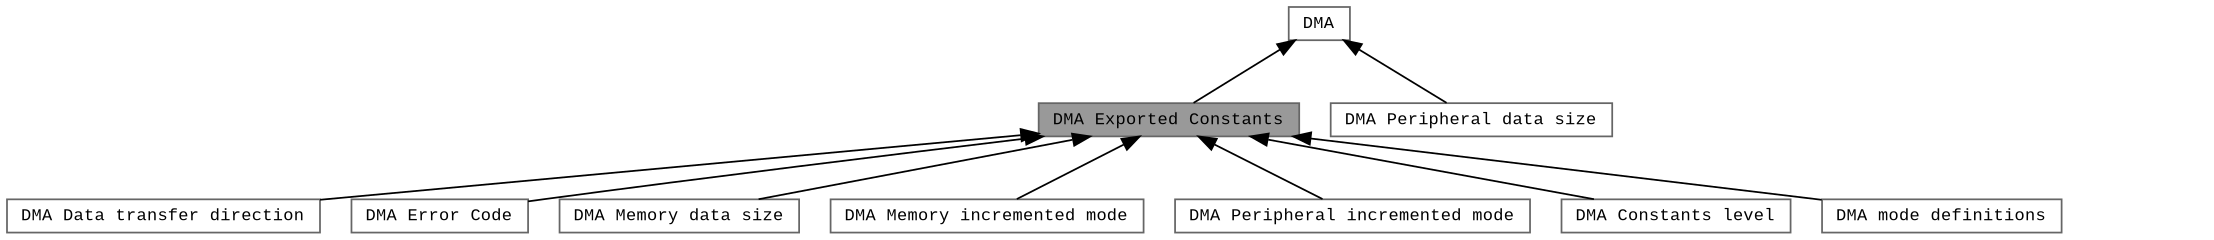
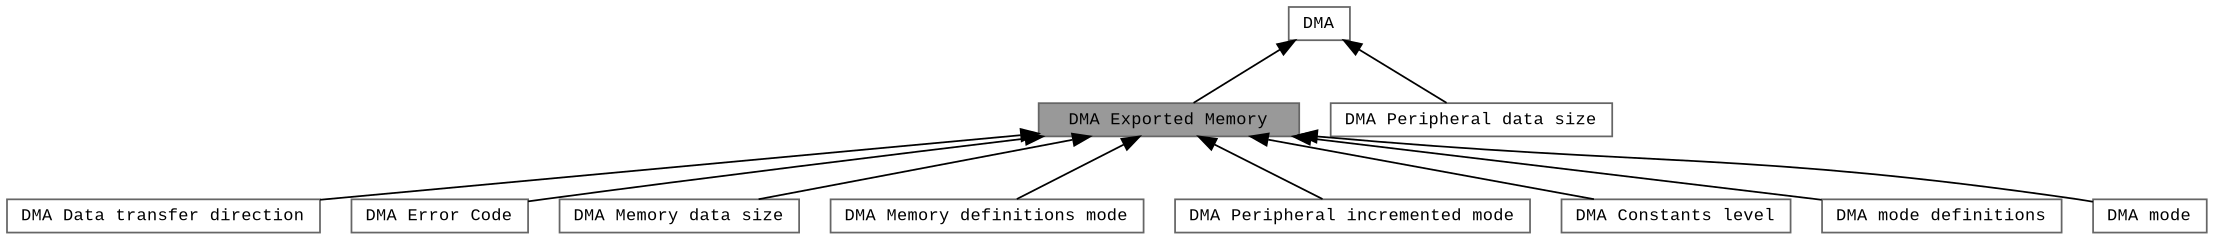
node "DMA Exported Constants": label "DMA Exported Constants" -> "DMA Exported Memory"
node "DMA Memory incremented mode": label "DMA Memory incremented mode" -> "DMA Memory definitions mode"
node "DMA mode": added
